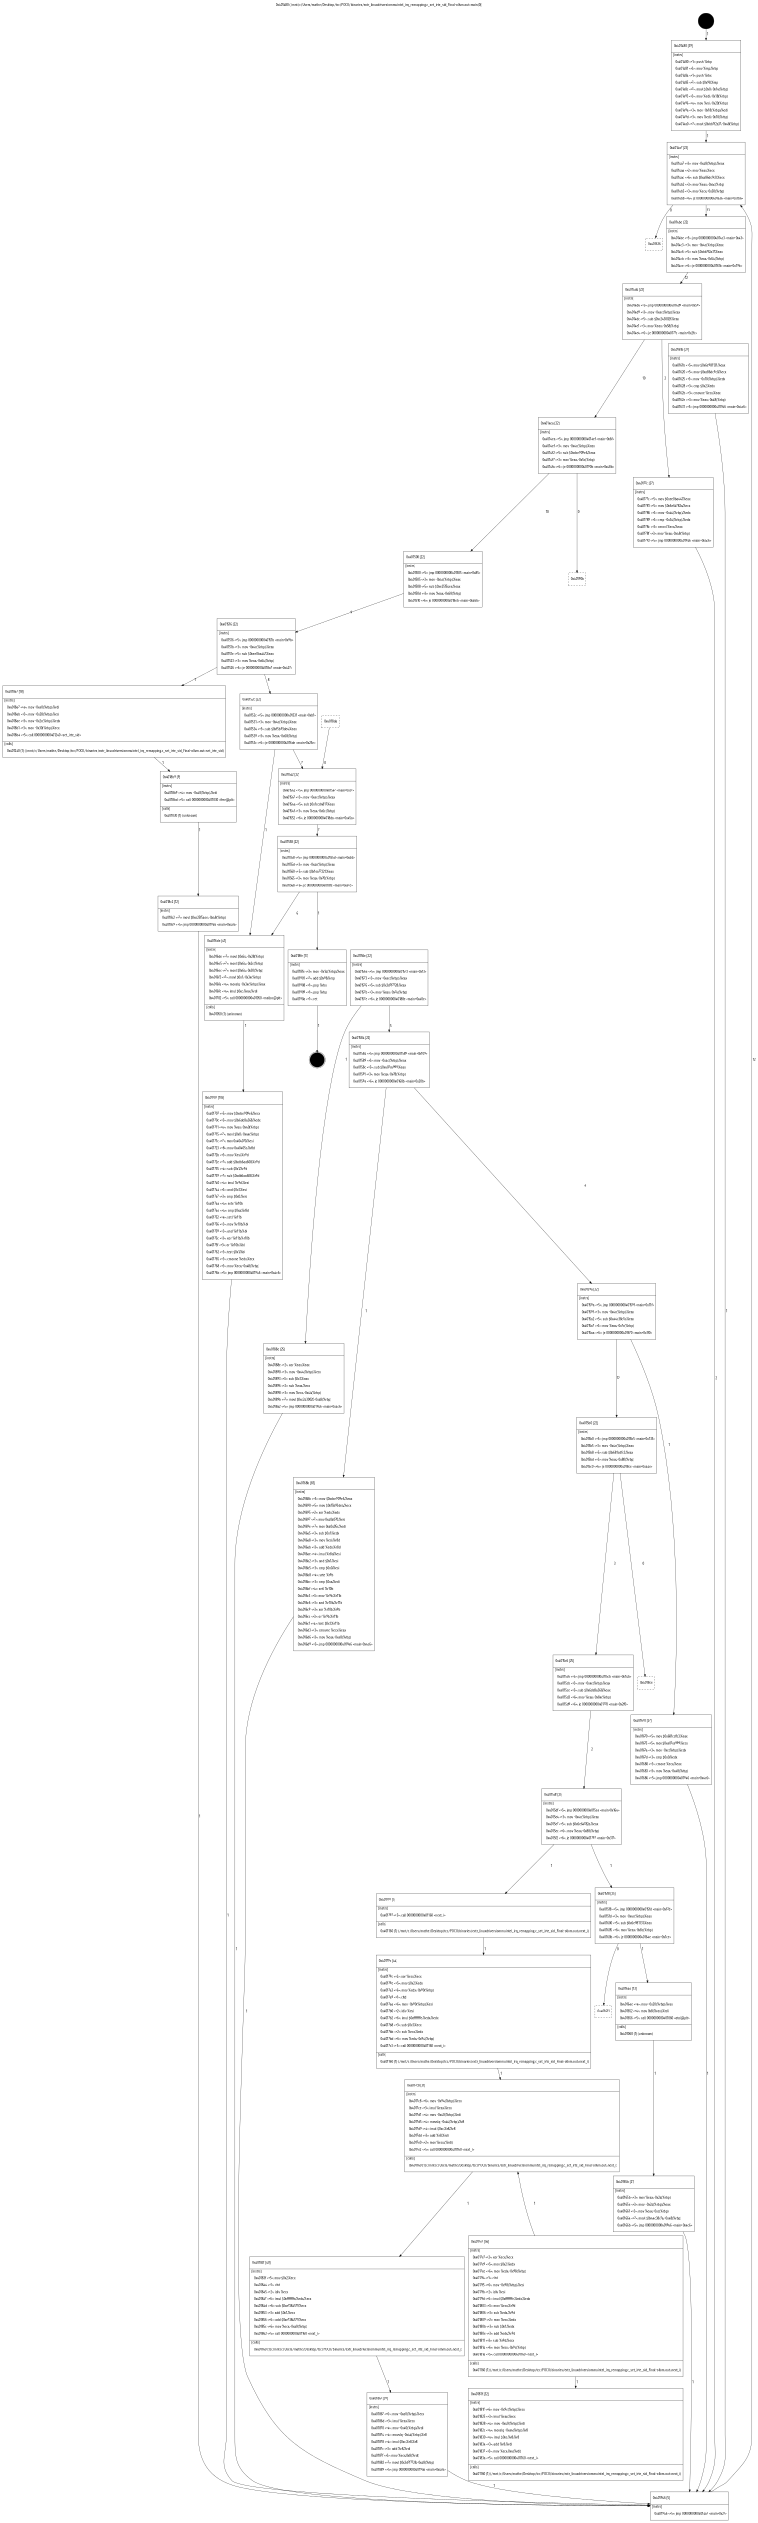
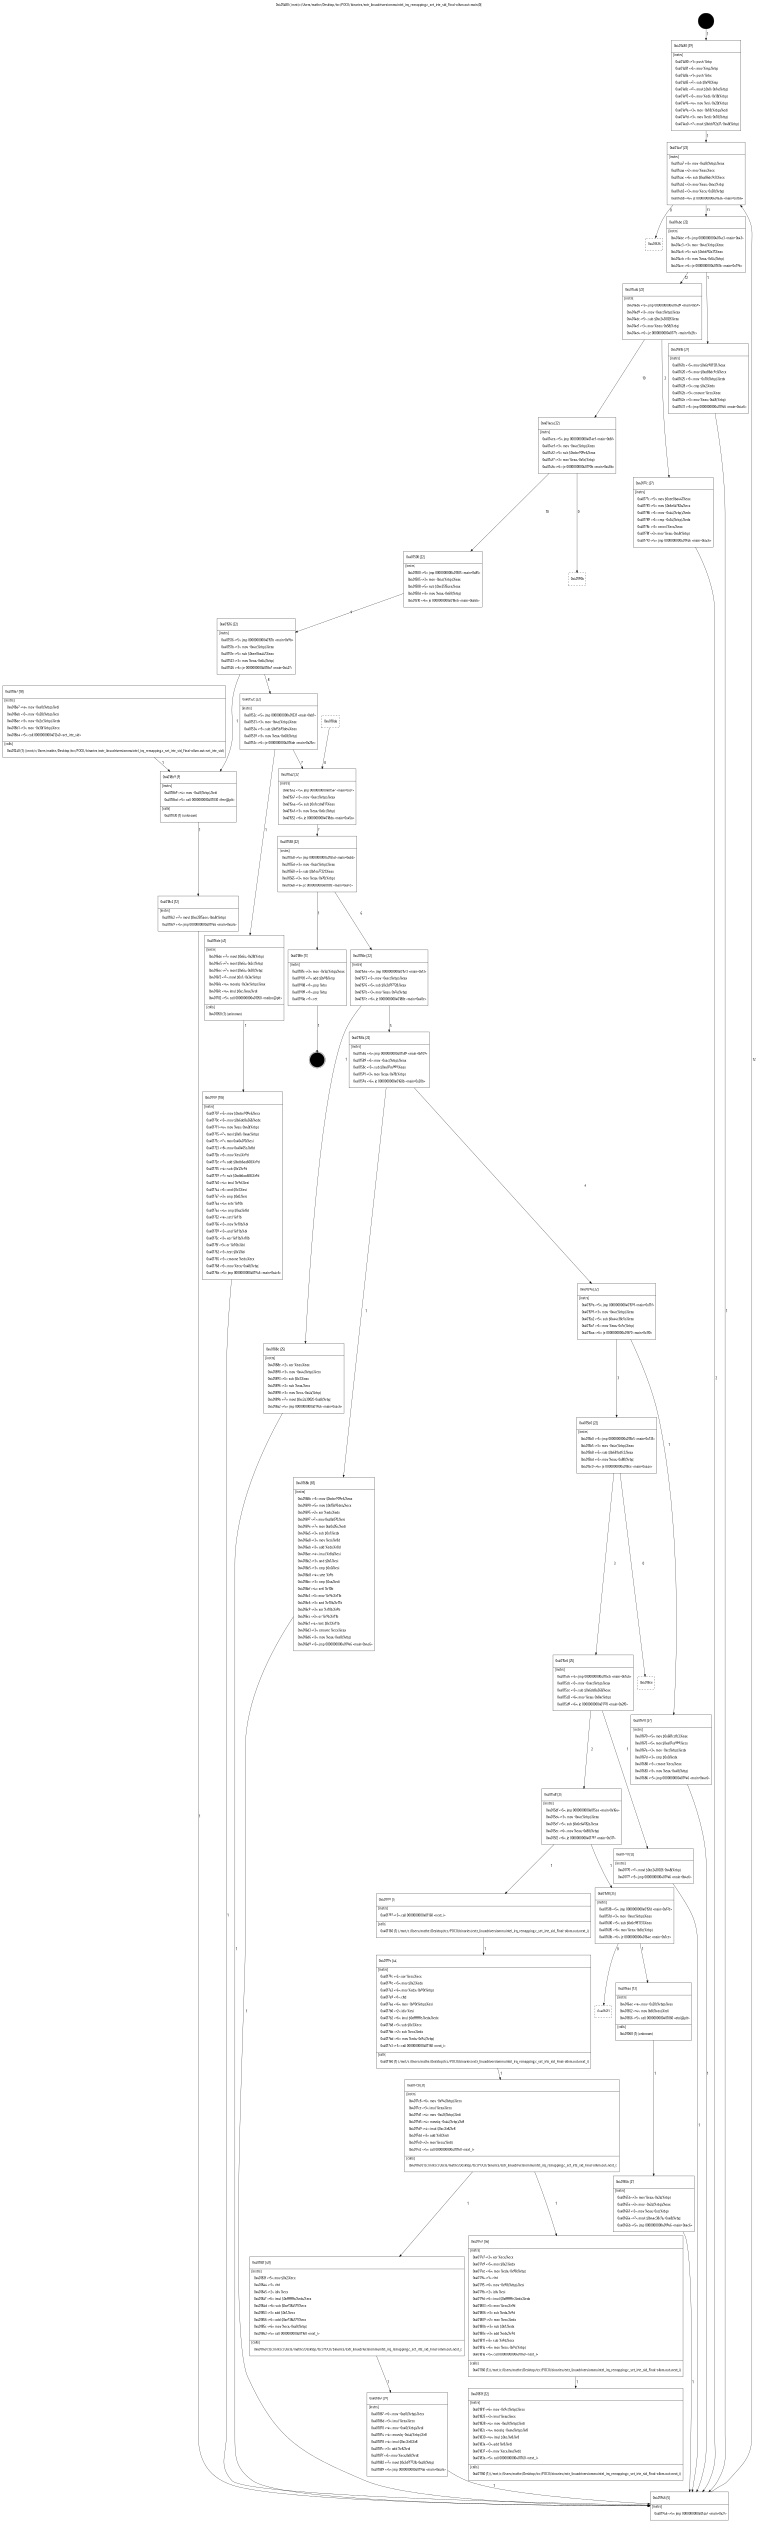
edge "0x4014be [22]" -> "0x40161b [27]": added, label "1"
edge "0x401516 [22]" -> "0x4018a7 [18]": now "0x401516 [22]" -> "0x4018b9 [9]"
edge "0x401558 [22]" -> "0x4016de [41]": now "0x401558 [22]" -> "0x40156e [22]"
edge "0x40159a [22]" -> "0x4015b0 [22]": label " 12" -> " 3"
node "0x401770 [12]": added
edge "0x4017e7 [56]" -> "0x4017c8 [31]": reversed
